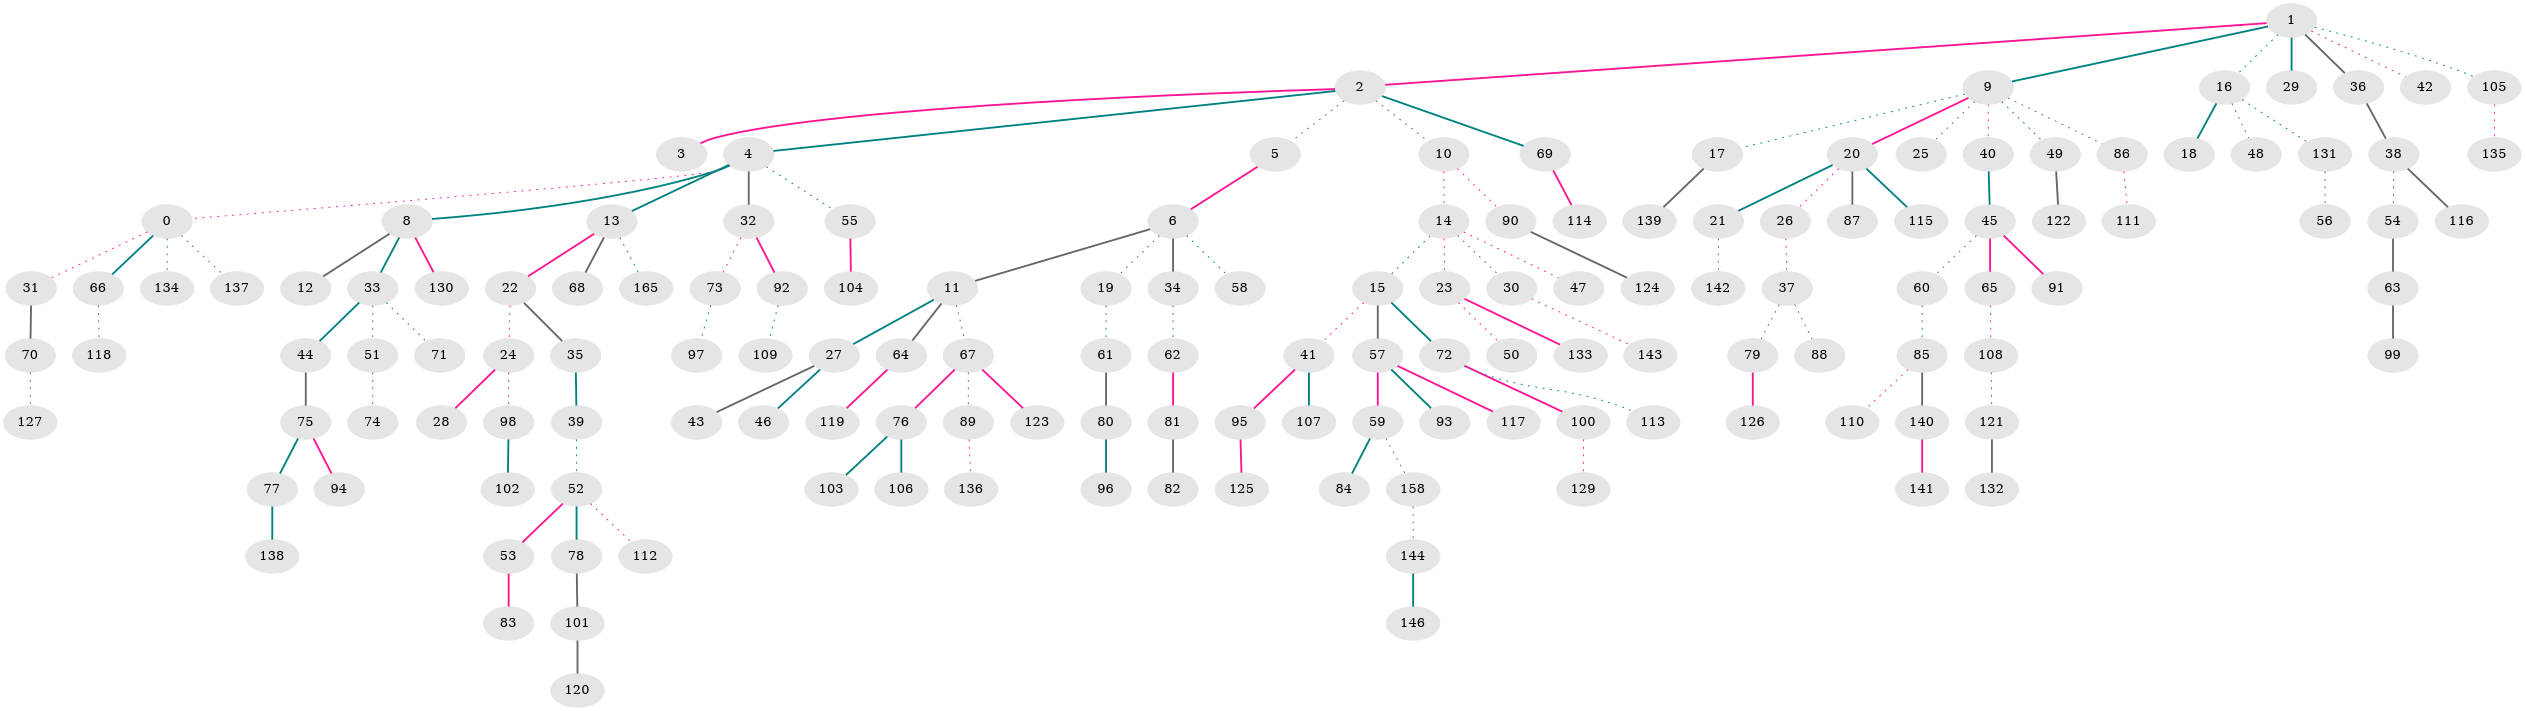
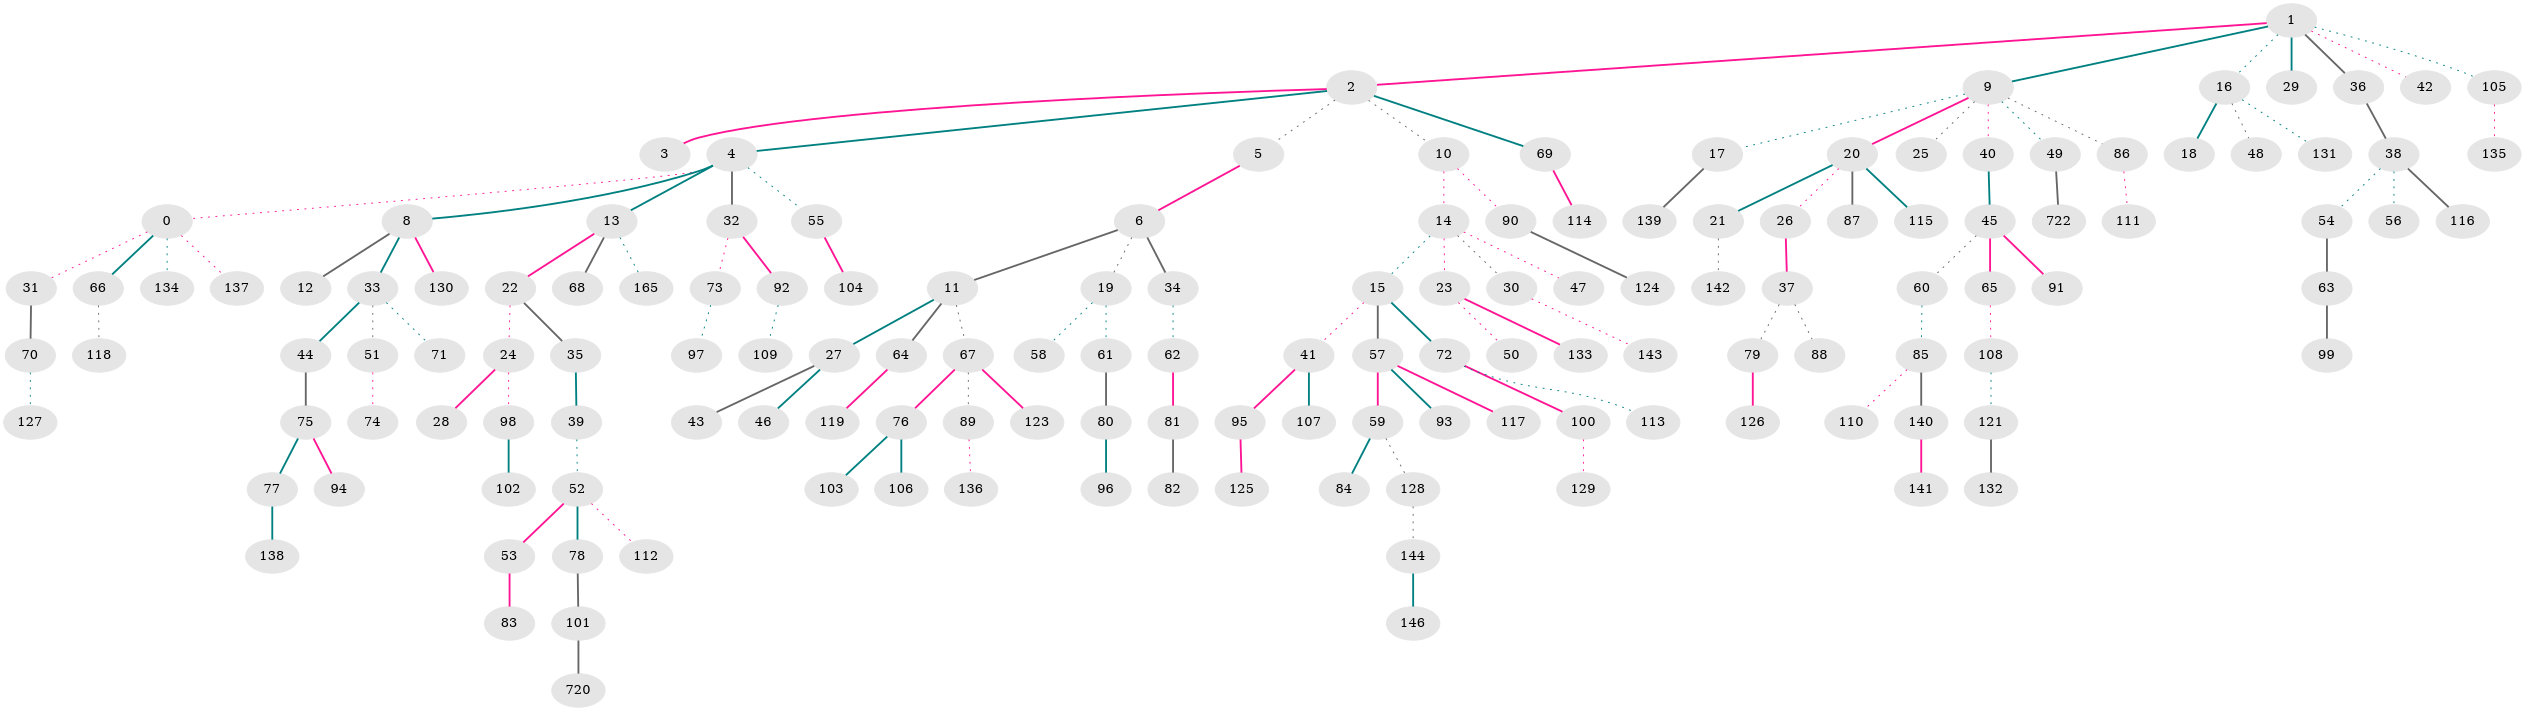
edge "131" -- "56": now "38" -- "56"
node "122": label "122" -> "722"
edge "0" -- "137": color gray40 -> deeppink
edge "6" -- "58": now "19" -- "58"
edge "26" -- "37": style dotted -> bold
node "158": label "158" -> "128"
node "120": label "120" -> "720"
